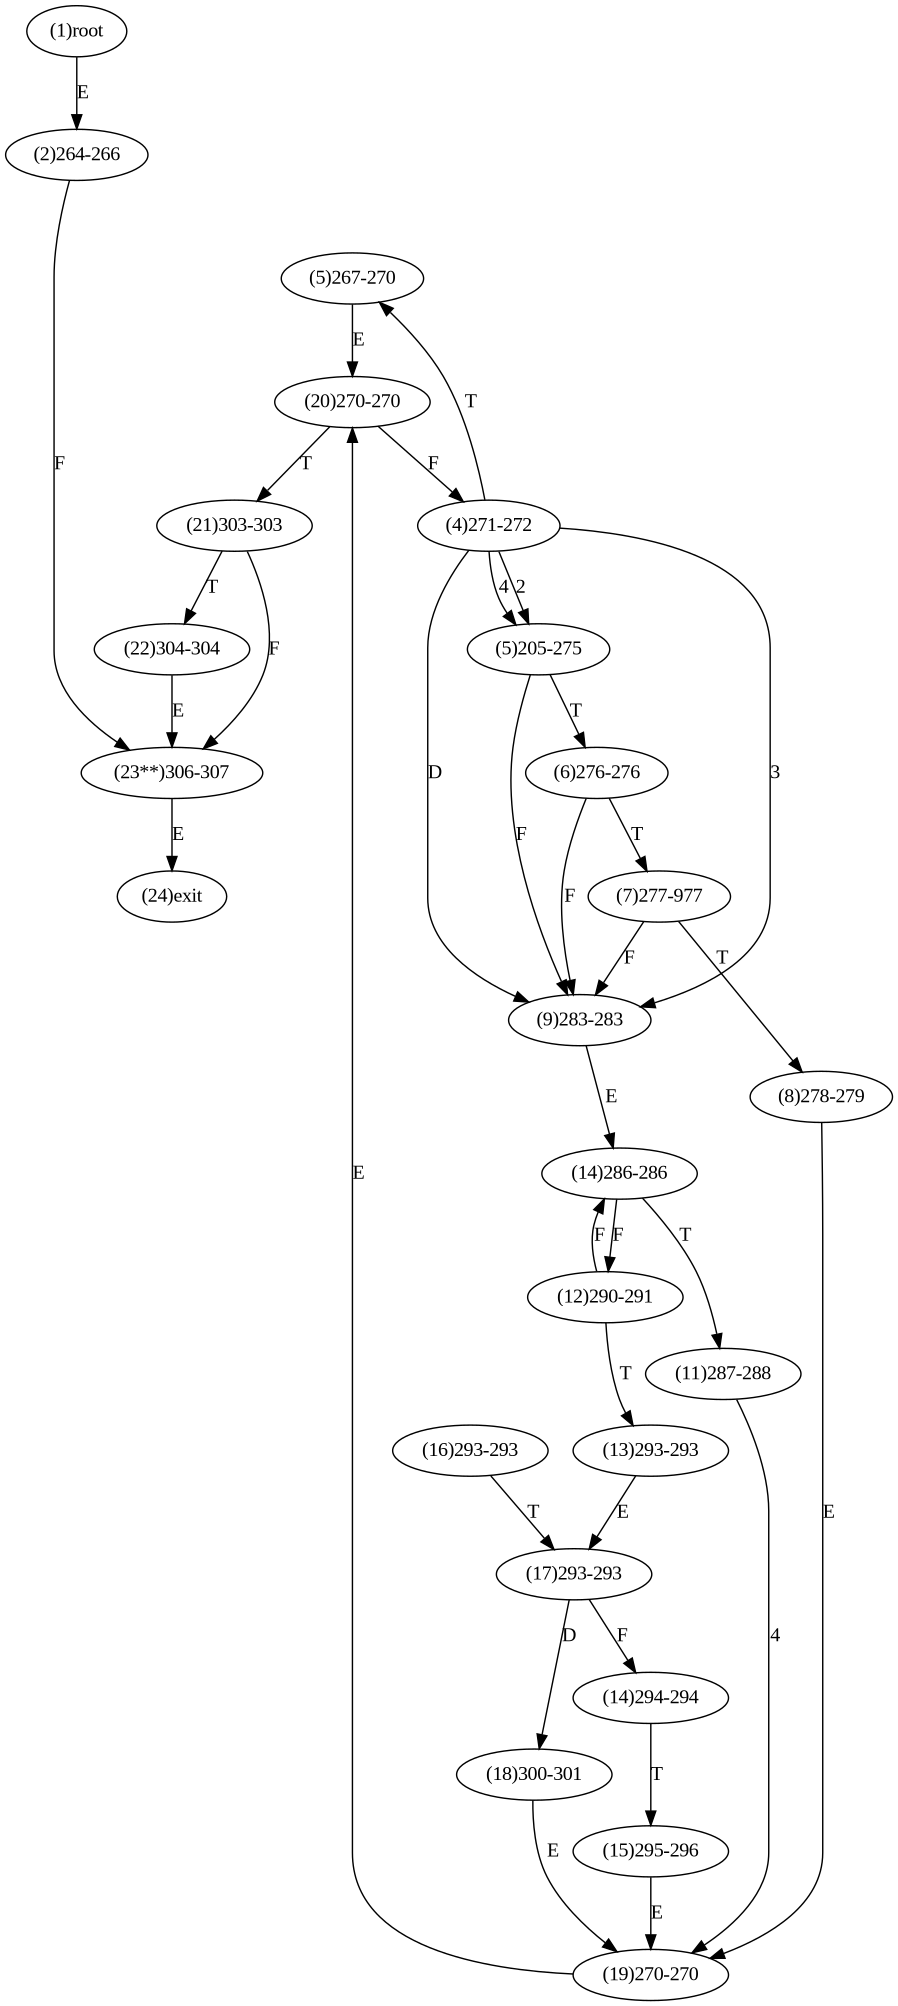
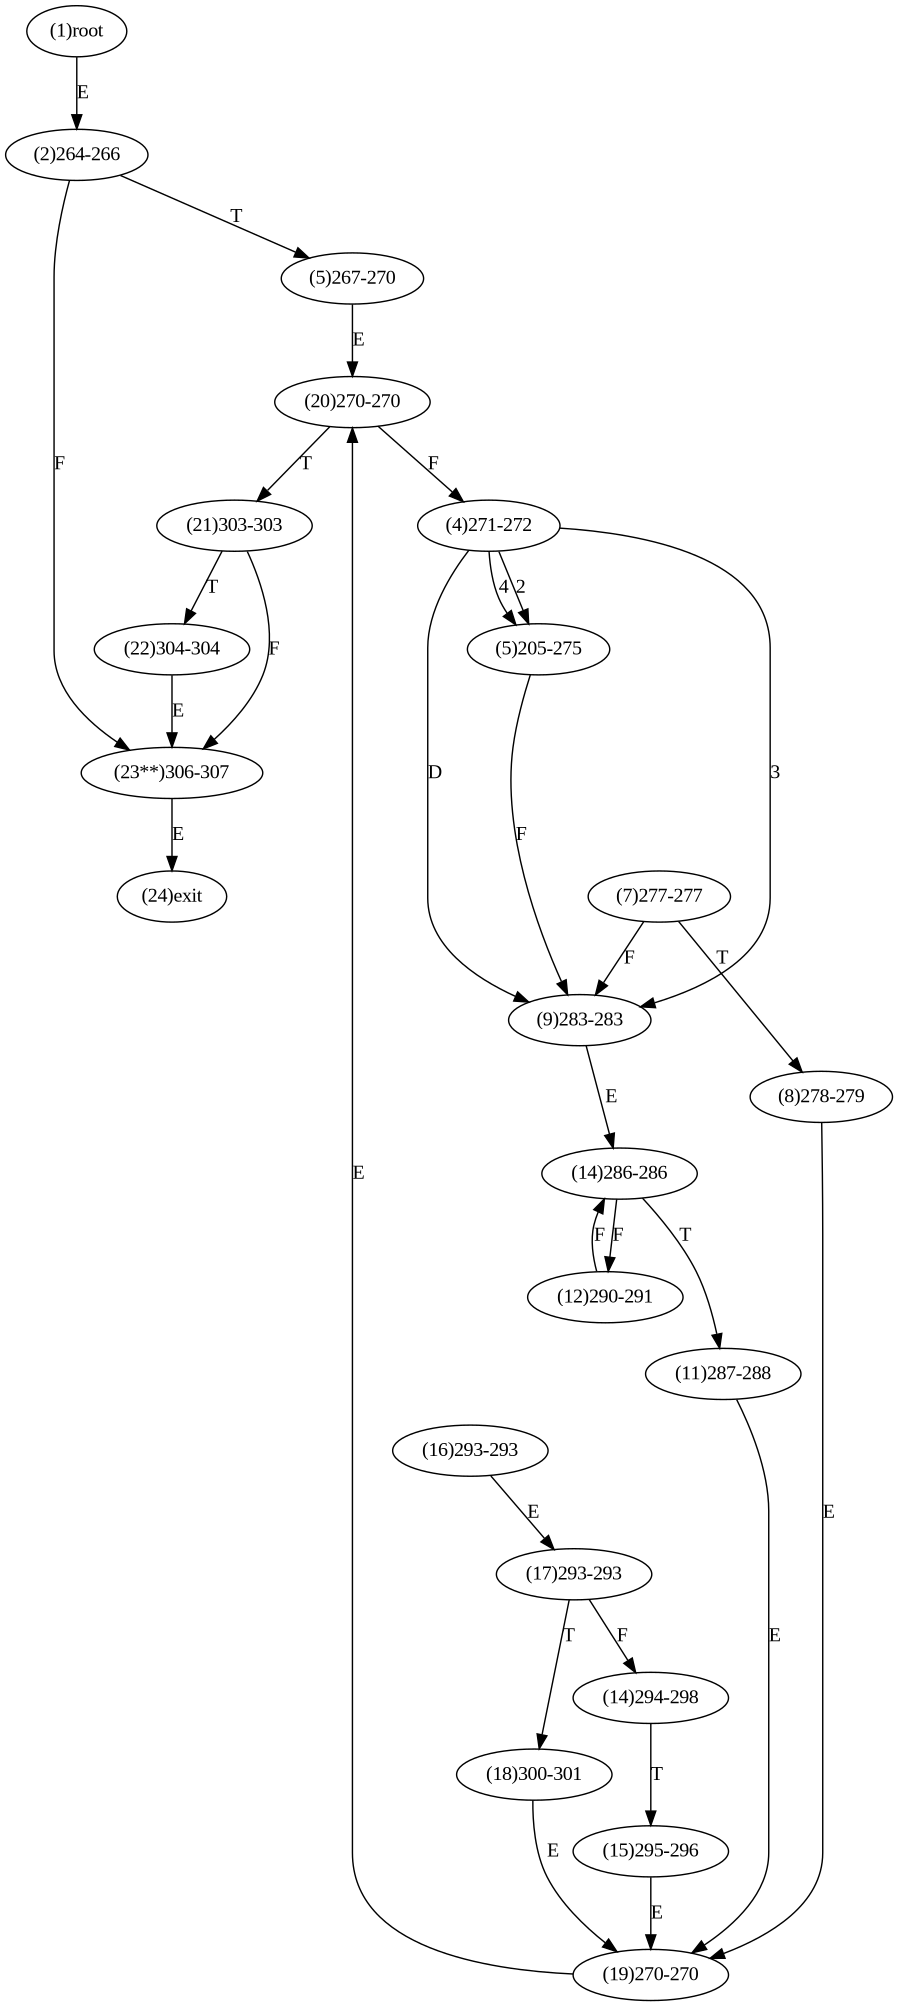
edge "(4)271-272" -> "(5)267-270": now "(2)264-266" -> "(5)267-270"
node "(6)276-276": removed
node "(7)277-977": label "(7)277-977" -> "(7)277-277"
node "(13)293-293": removed
edge "(16)293-293" -> "(17)293-293": label "T" -> "E"
edge "(17)293-293" -> "(18)300-301": label "D" -> "T"
edge "(11)287-288" -> "(19)270-270": label "4" -> "E"
node "(14)294-294": label "(14)294-294" -> "(14)294-298"
